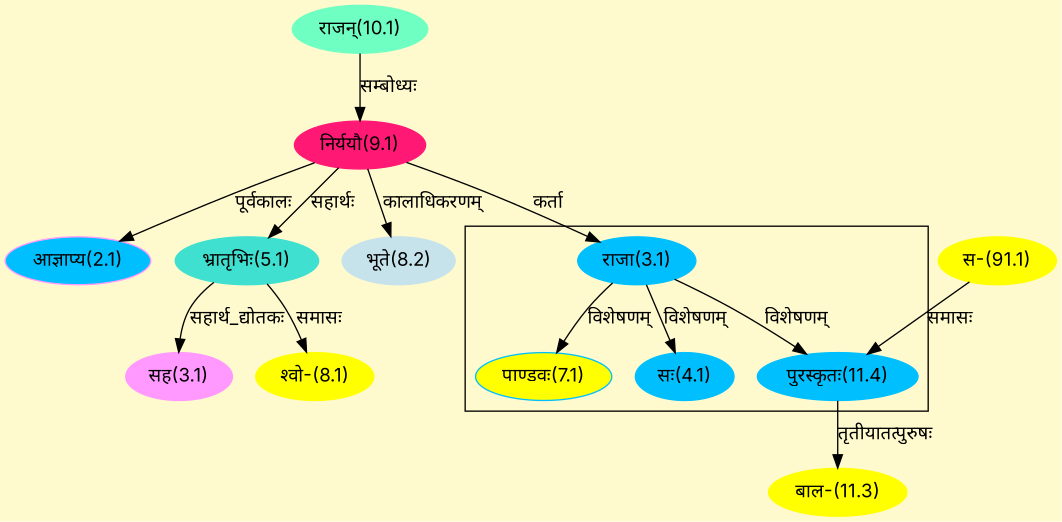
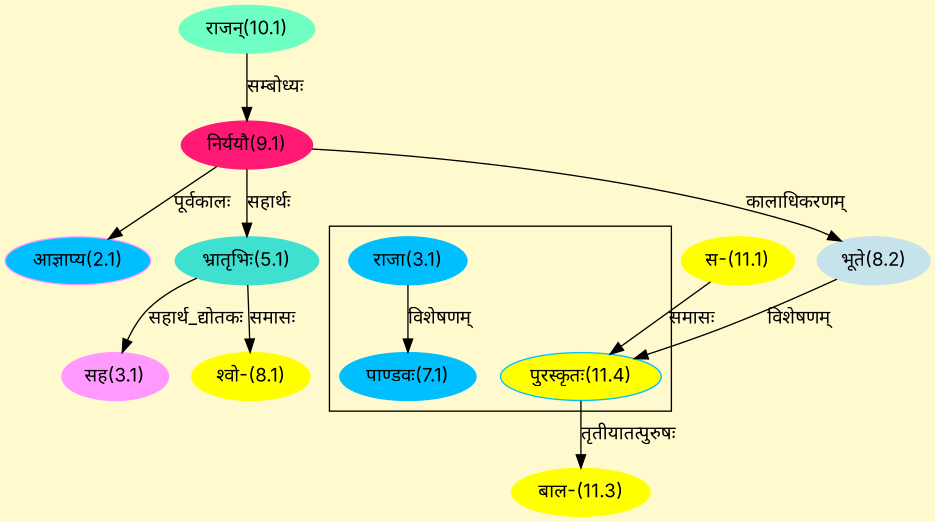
edge "निर्ययौ(9.1)" -> "राजा(3.1)": removed, label "कर्ता"
node "स-(91.1)": label "स-(91.1)" -> "स-(11.1)"
edge "राजा(3.1)" -> "पुरस्कृतः(11.4)": now "भूते(8.2)" -> "पुरस्कृतः(11.4)"
node "पाण्डवः(7.1)": fillcolor #ffff00 -> #00bfff
node "सः(4.1)": removed
node "पुरस्कृतः(11.4)": fillcolor #00bfff -> #ffff00
